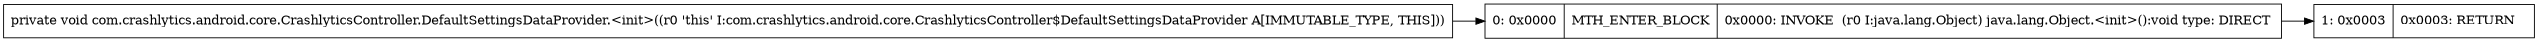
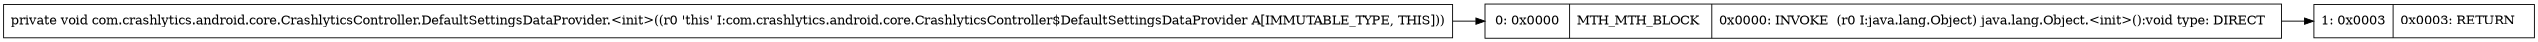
node "0: 0x0000": text "MTH_ENTER_BLOCK" -> "MTH_MTH_BLOCK"
